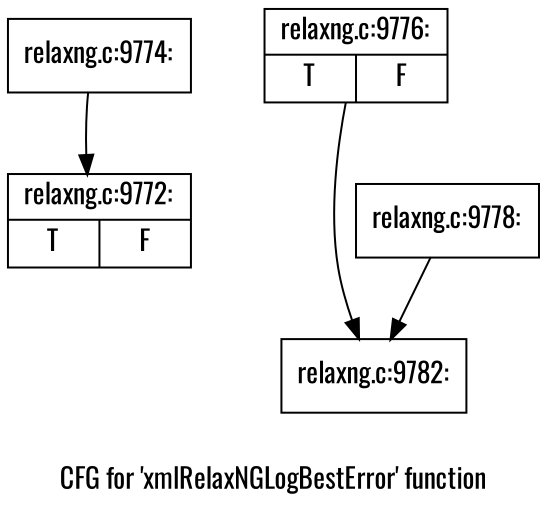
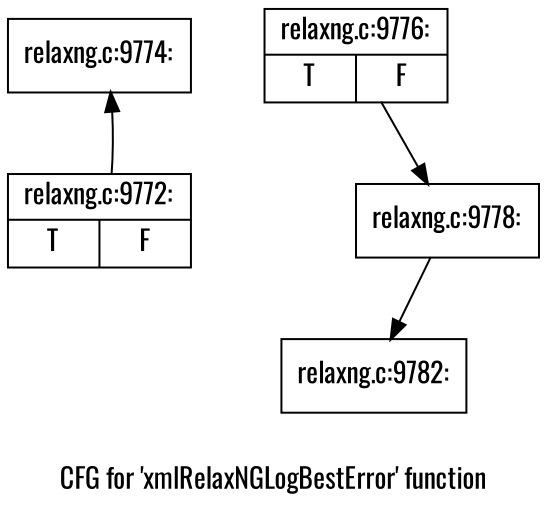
edge "relaxng.c:9774:" -> "relaxng.c:9772:": reversed
edge "relaxng.c:9776:" -> "relaxng.c:9782:": now "relaxng.c:9776:" -> "relaxng.c:9778:"
